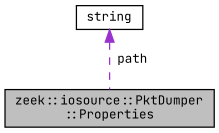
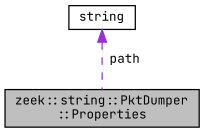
node "zeek::iosource::PktDumper ::Properties": label "zeek::iosource::PktDumper ::Properties" -> "zeek::string::PktDumper ::Properties"
